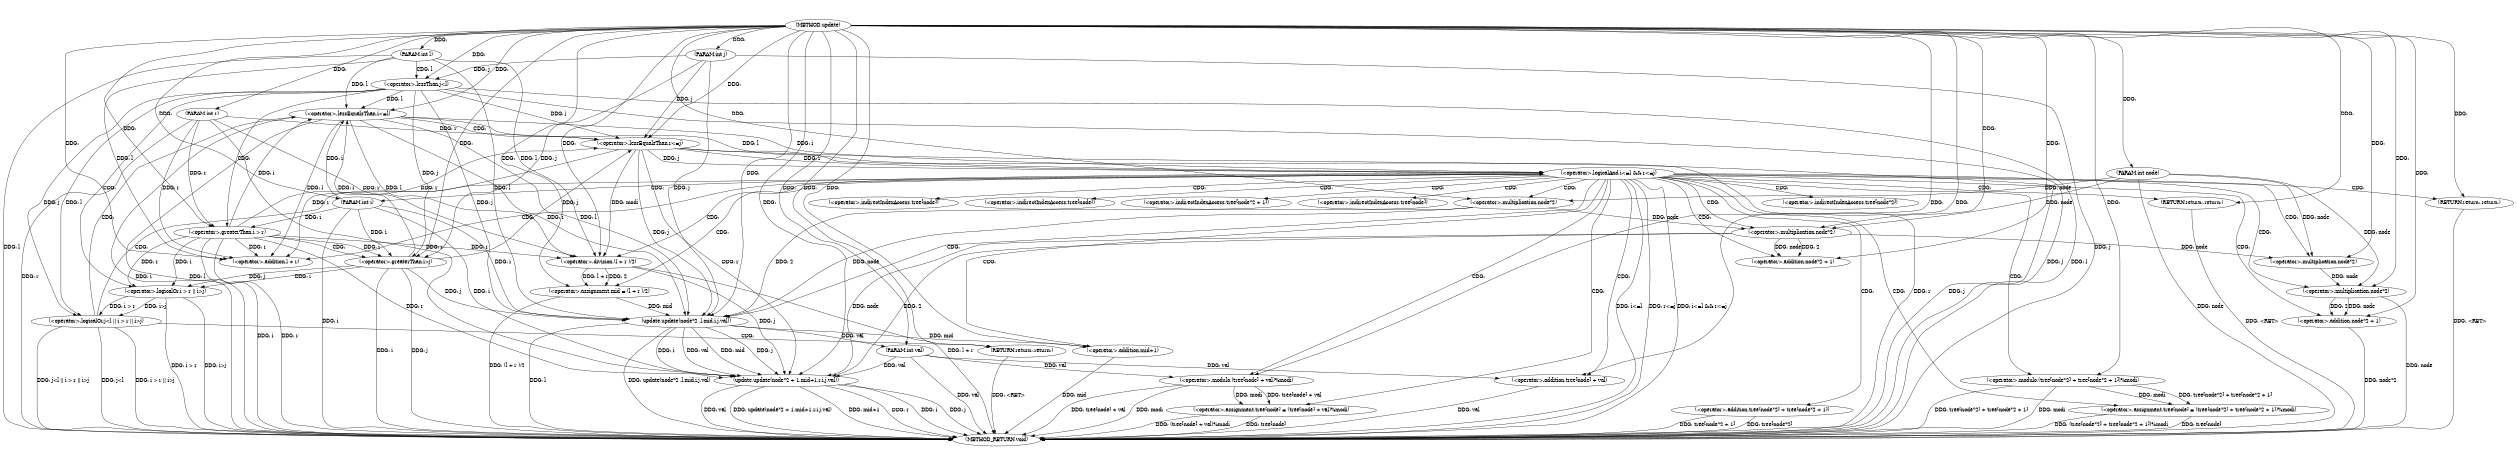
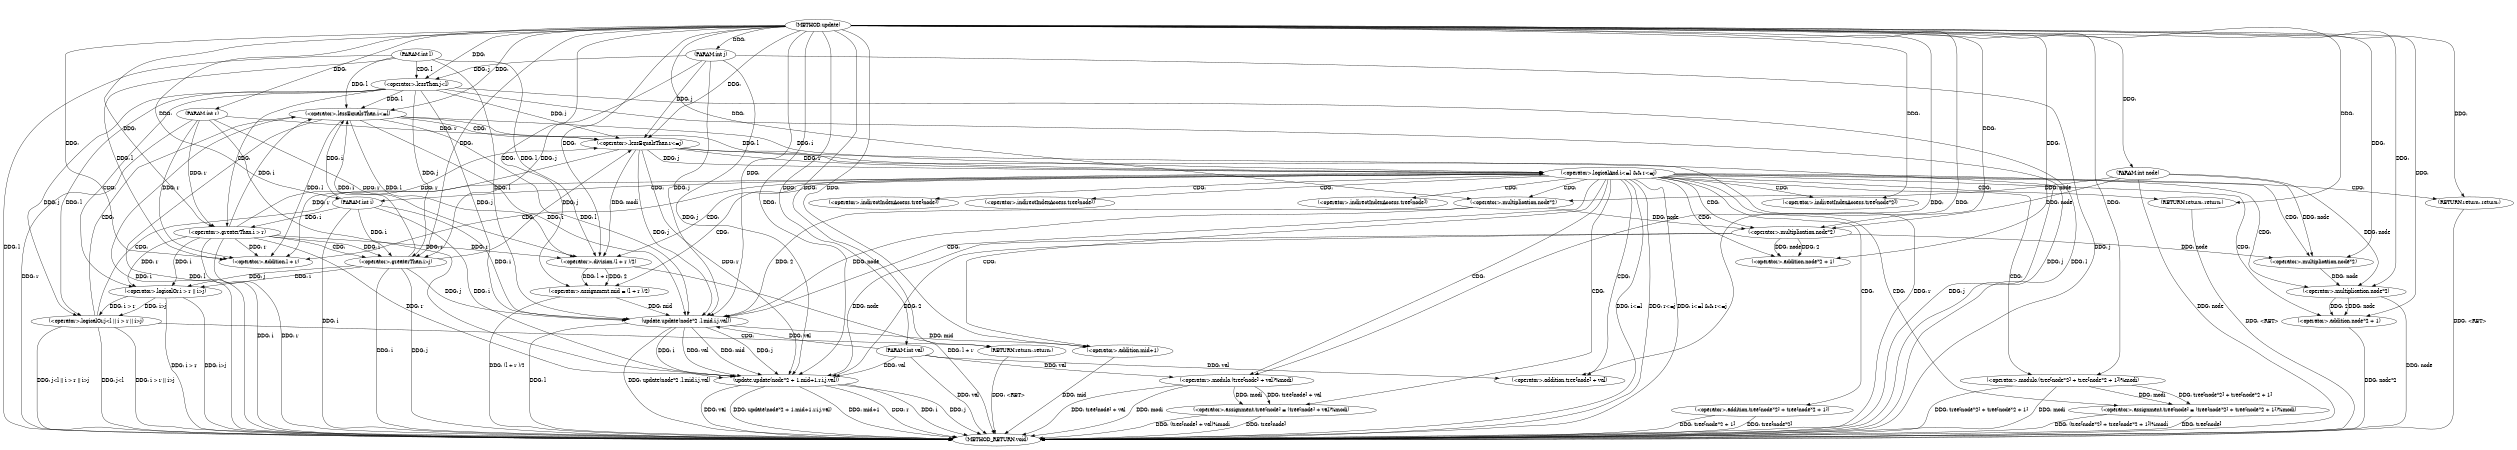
edge "(METHOD,update)" -> "(PARAM,int l)": now "(METHOD,update)" -> "(<operator>.indirectIndexAccess,tree[node*2])"
node "(<operator>.indirectIndexAccess,tree[node*2 + 1])": removed
edge "(<operator>.division,(l + r )/2)" -> "(update,update(node*2 + 1,mid+1,r,i,j,val))": now "(PARAM,int j)" -> "(update,update(node*2 + 1,mid+1,r,i,j,val))"
edge "(update,update(node*2 ,l,mid,i,j,val))" -> "(PARAM,int val)": reversed
edge "(<operator>.addition,tree[node] + val)" -> "(METHOD_RETURN,void)": removed, label "DDG: val"
